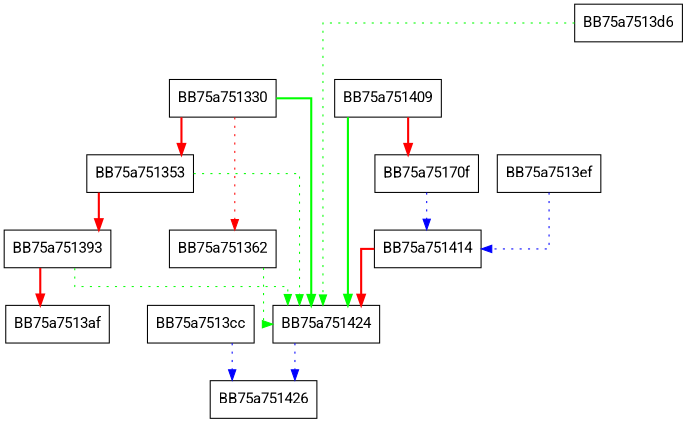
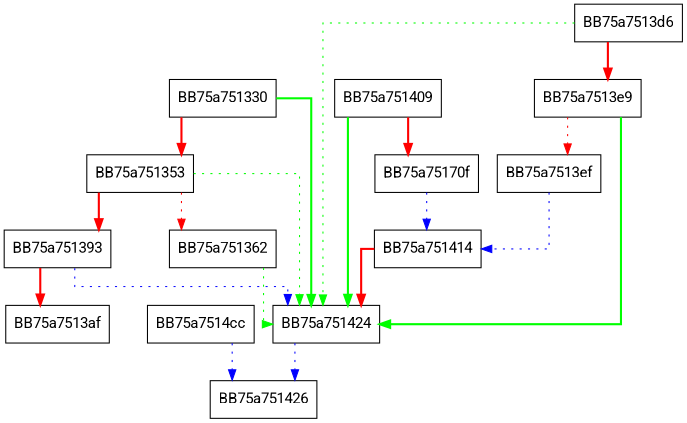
node "BB75a7513e9": added
edge "BB75a751330" -> "BB75a751362": now "BB75a751353" -> "BB75a751362"
edge "BB75a751393" -> "BB75a751424": color green -> blue
node "BB75a7513cc": label "BB75a7513cc" -> "BB75a7514cc"
